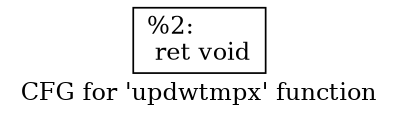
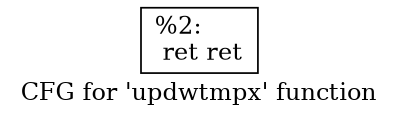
node "%2:": text "ret void" -> "ret ret"
